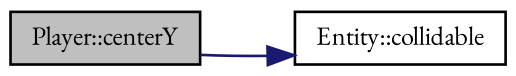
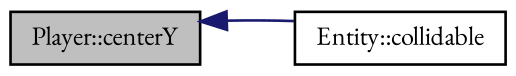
edge "Player::centerY" -> "Entity::collidable": reversed
